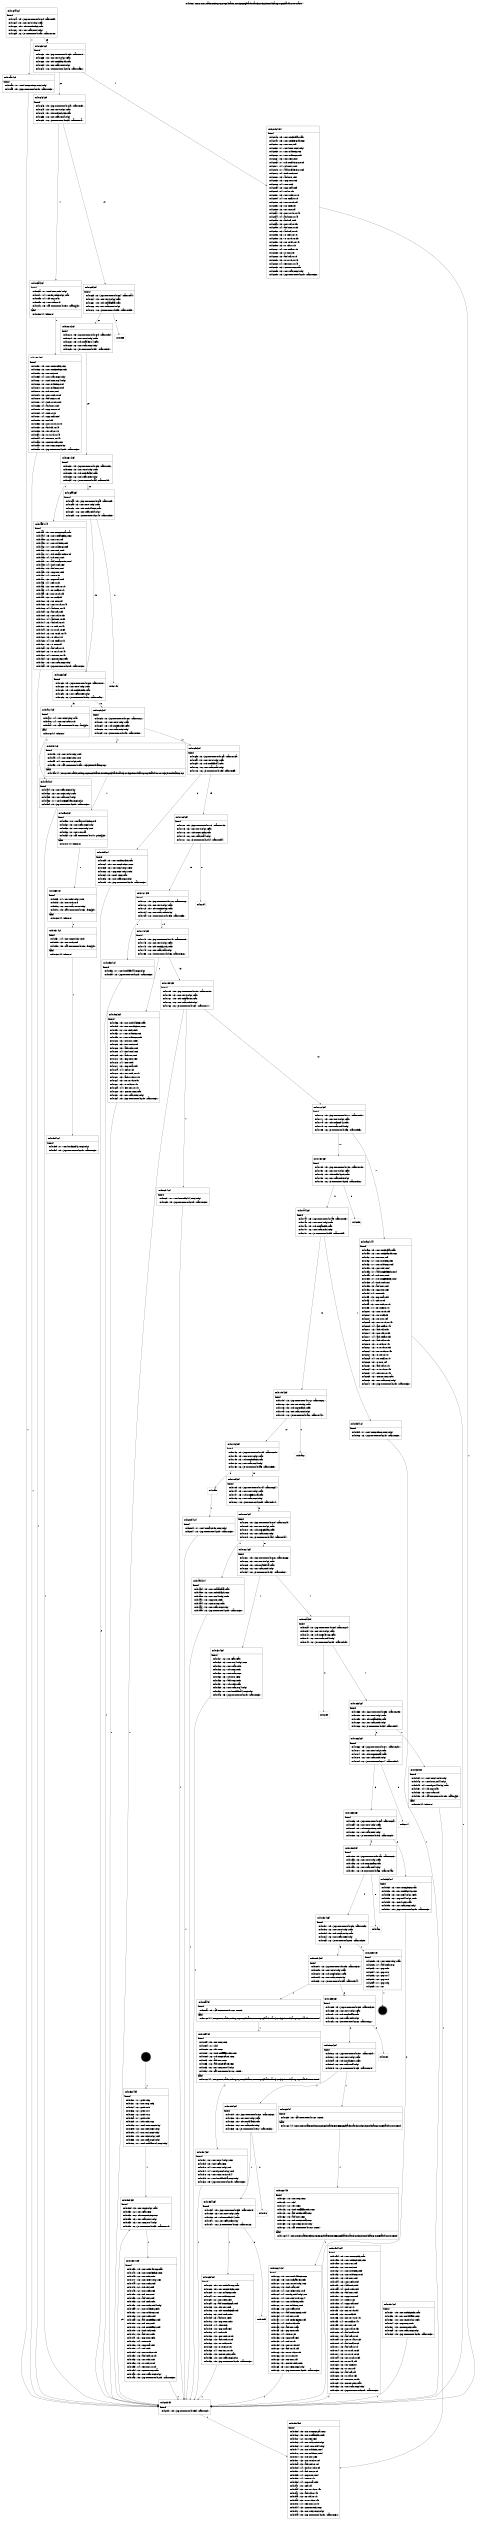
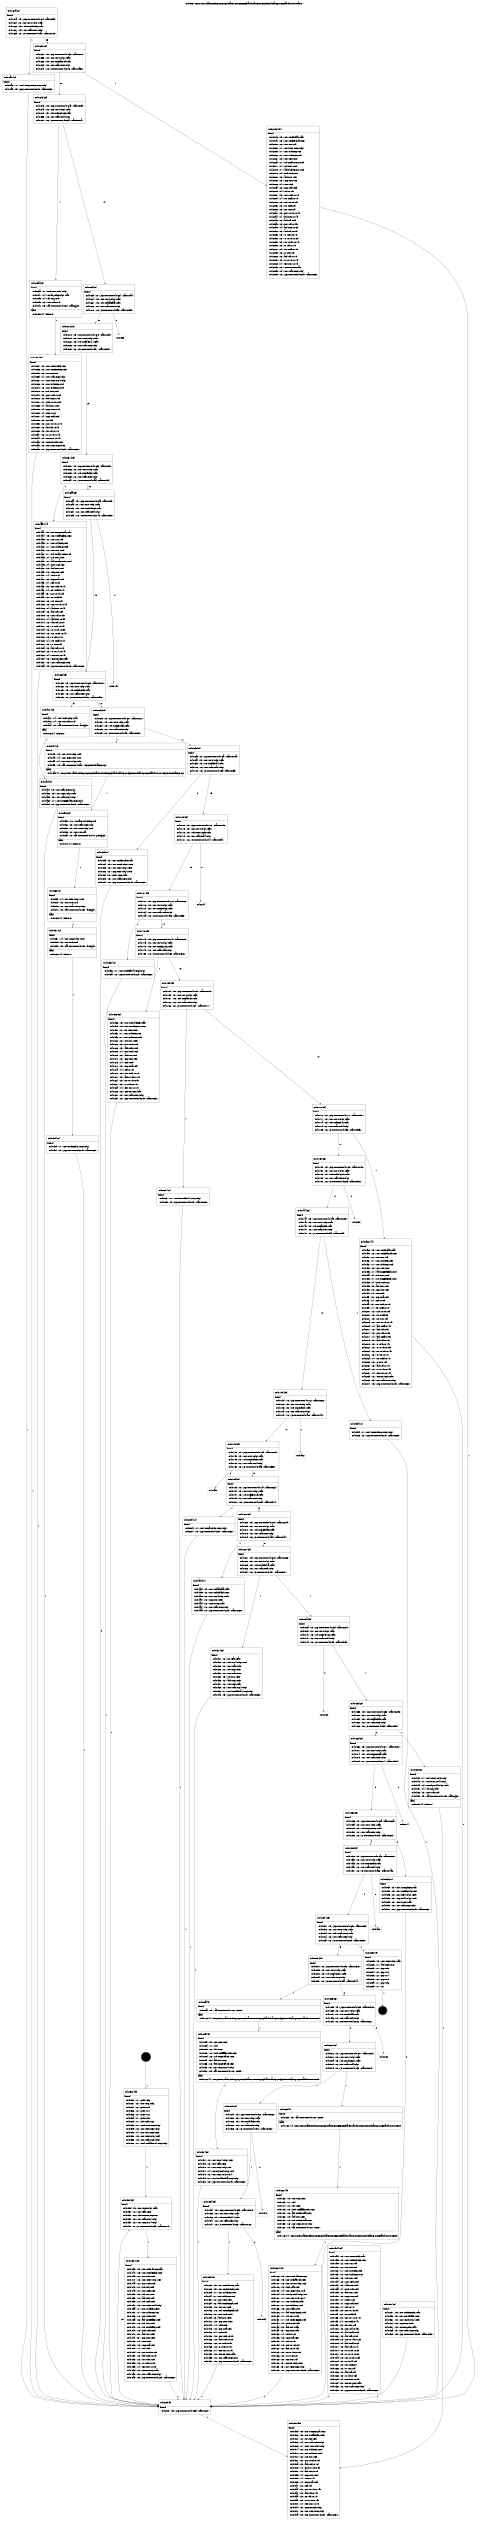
edge "0x401fa5" -> "0x4020dd [12]": now "0x4017ef [25]" -> "0x4020dd [12]"
edge "0x401759 [25]" -> "0x4021f0 [5]": now "0x401f8d [12]" -> "0x4021f0 [5]"
